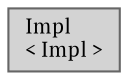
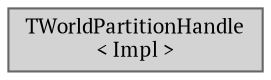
node "Impl < Impl >": label "Impl < Impl >" -> "TWorldPartitionHandle < Impl >"
